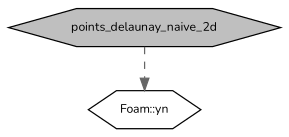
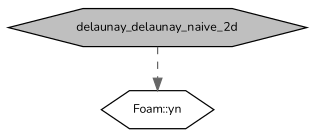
node "points_delaunay_naive_2d": label "points_delaunay_naive_2d" -> "delaunay_delaunay_naive_2d"
